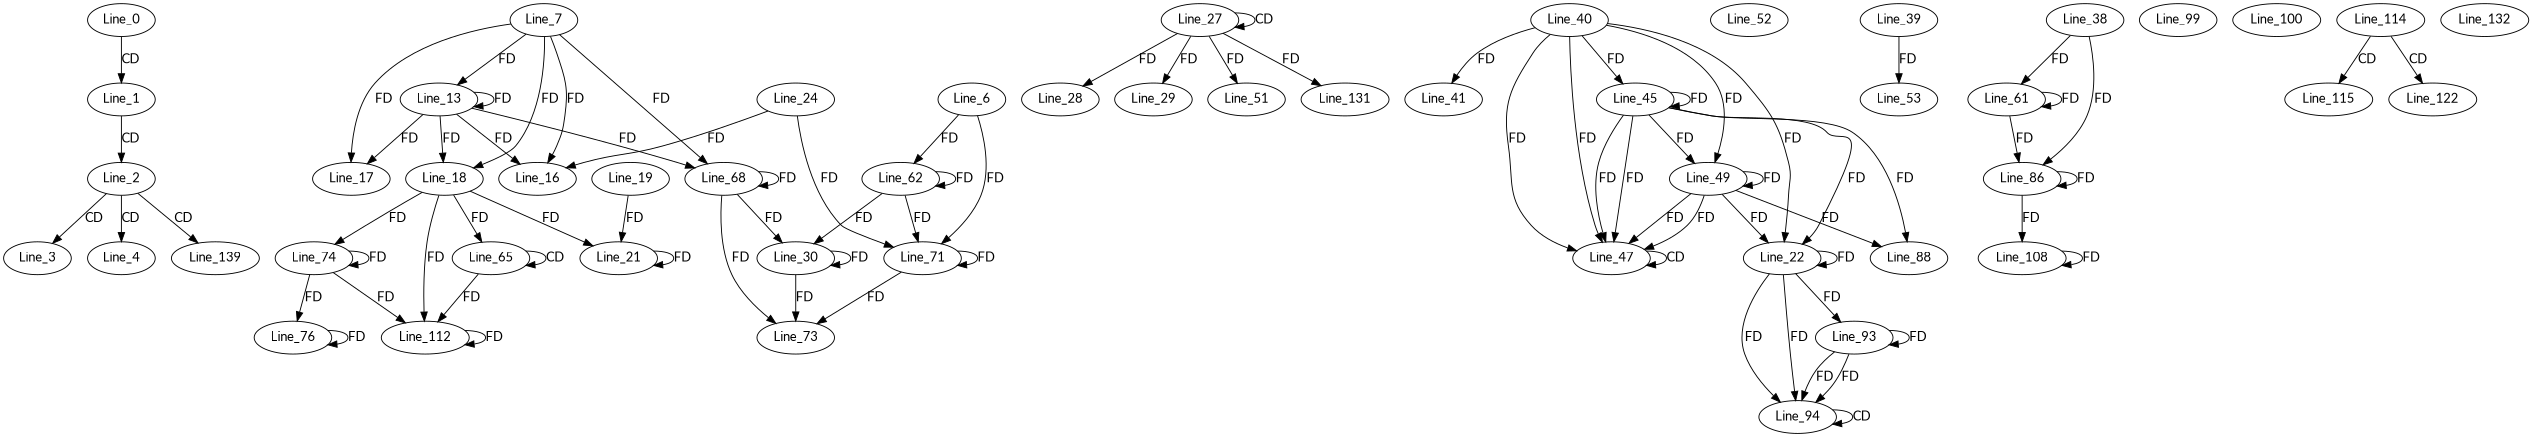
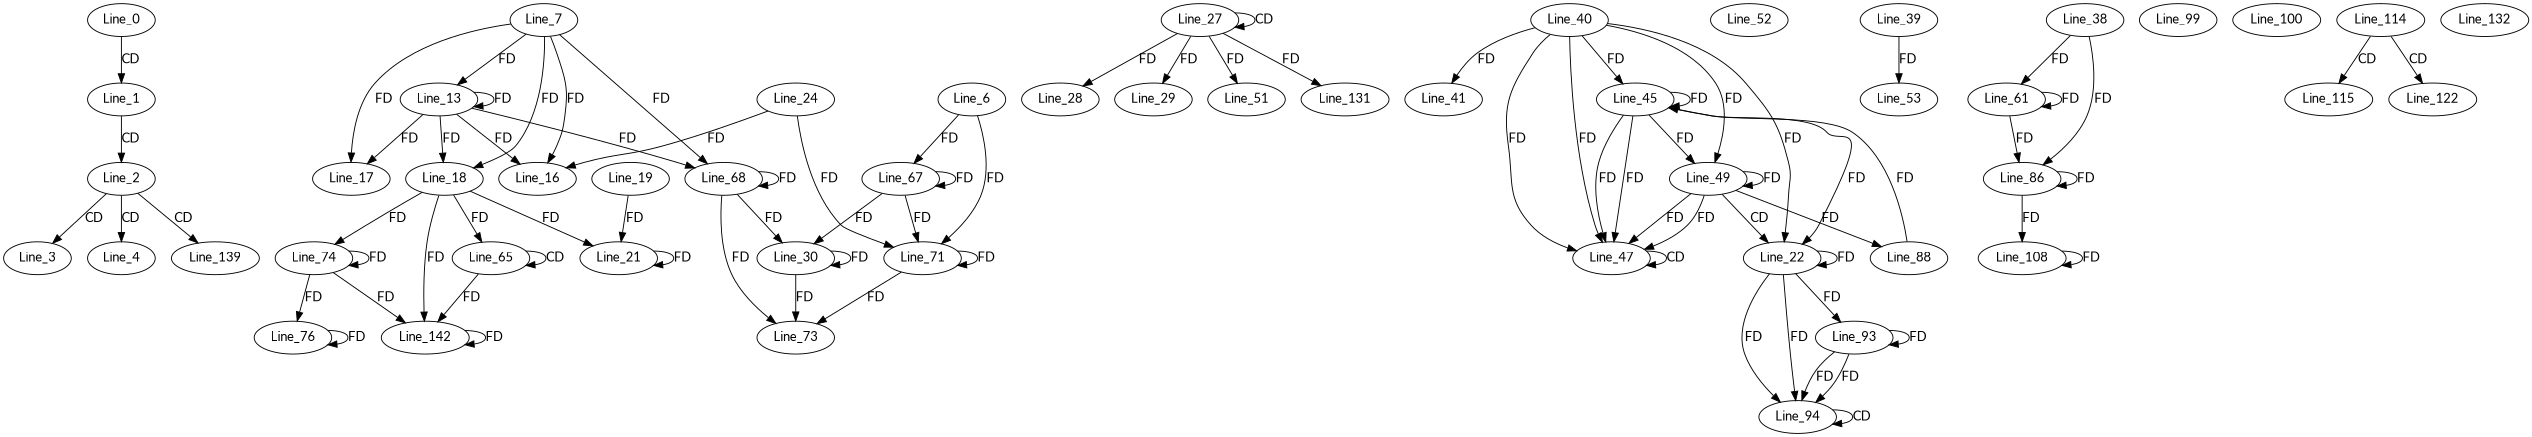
edge "Line_45" -> "Line_88": reversed
node "Line_62": label "Line_62" -> "Line_67"
edge "Line_49" -> "Line_22": label "FD" -> "CD"
node "Line_112": label "Line_112" -> "Line_142"
